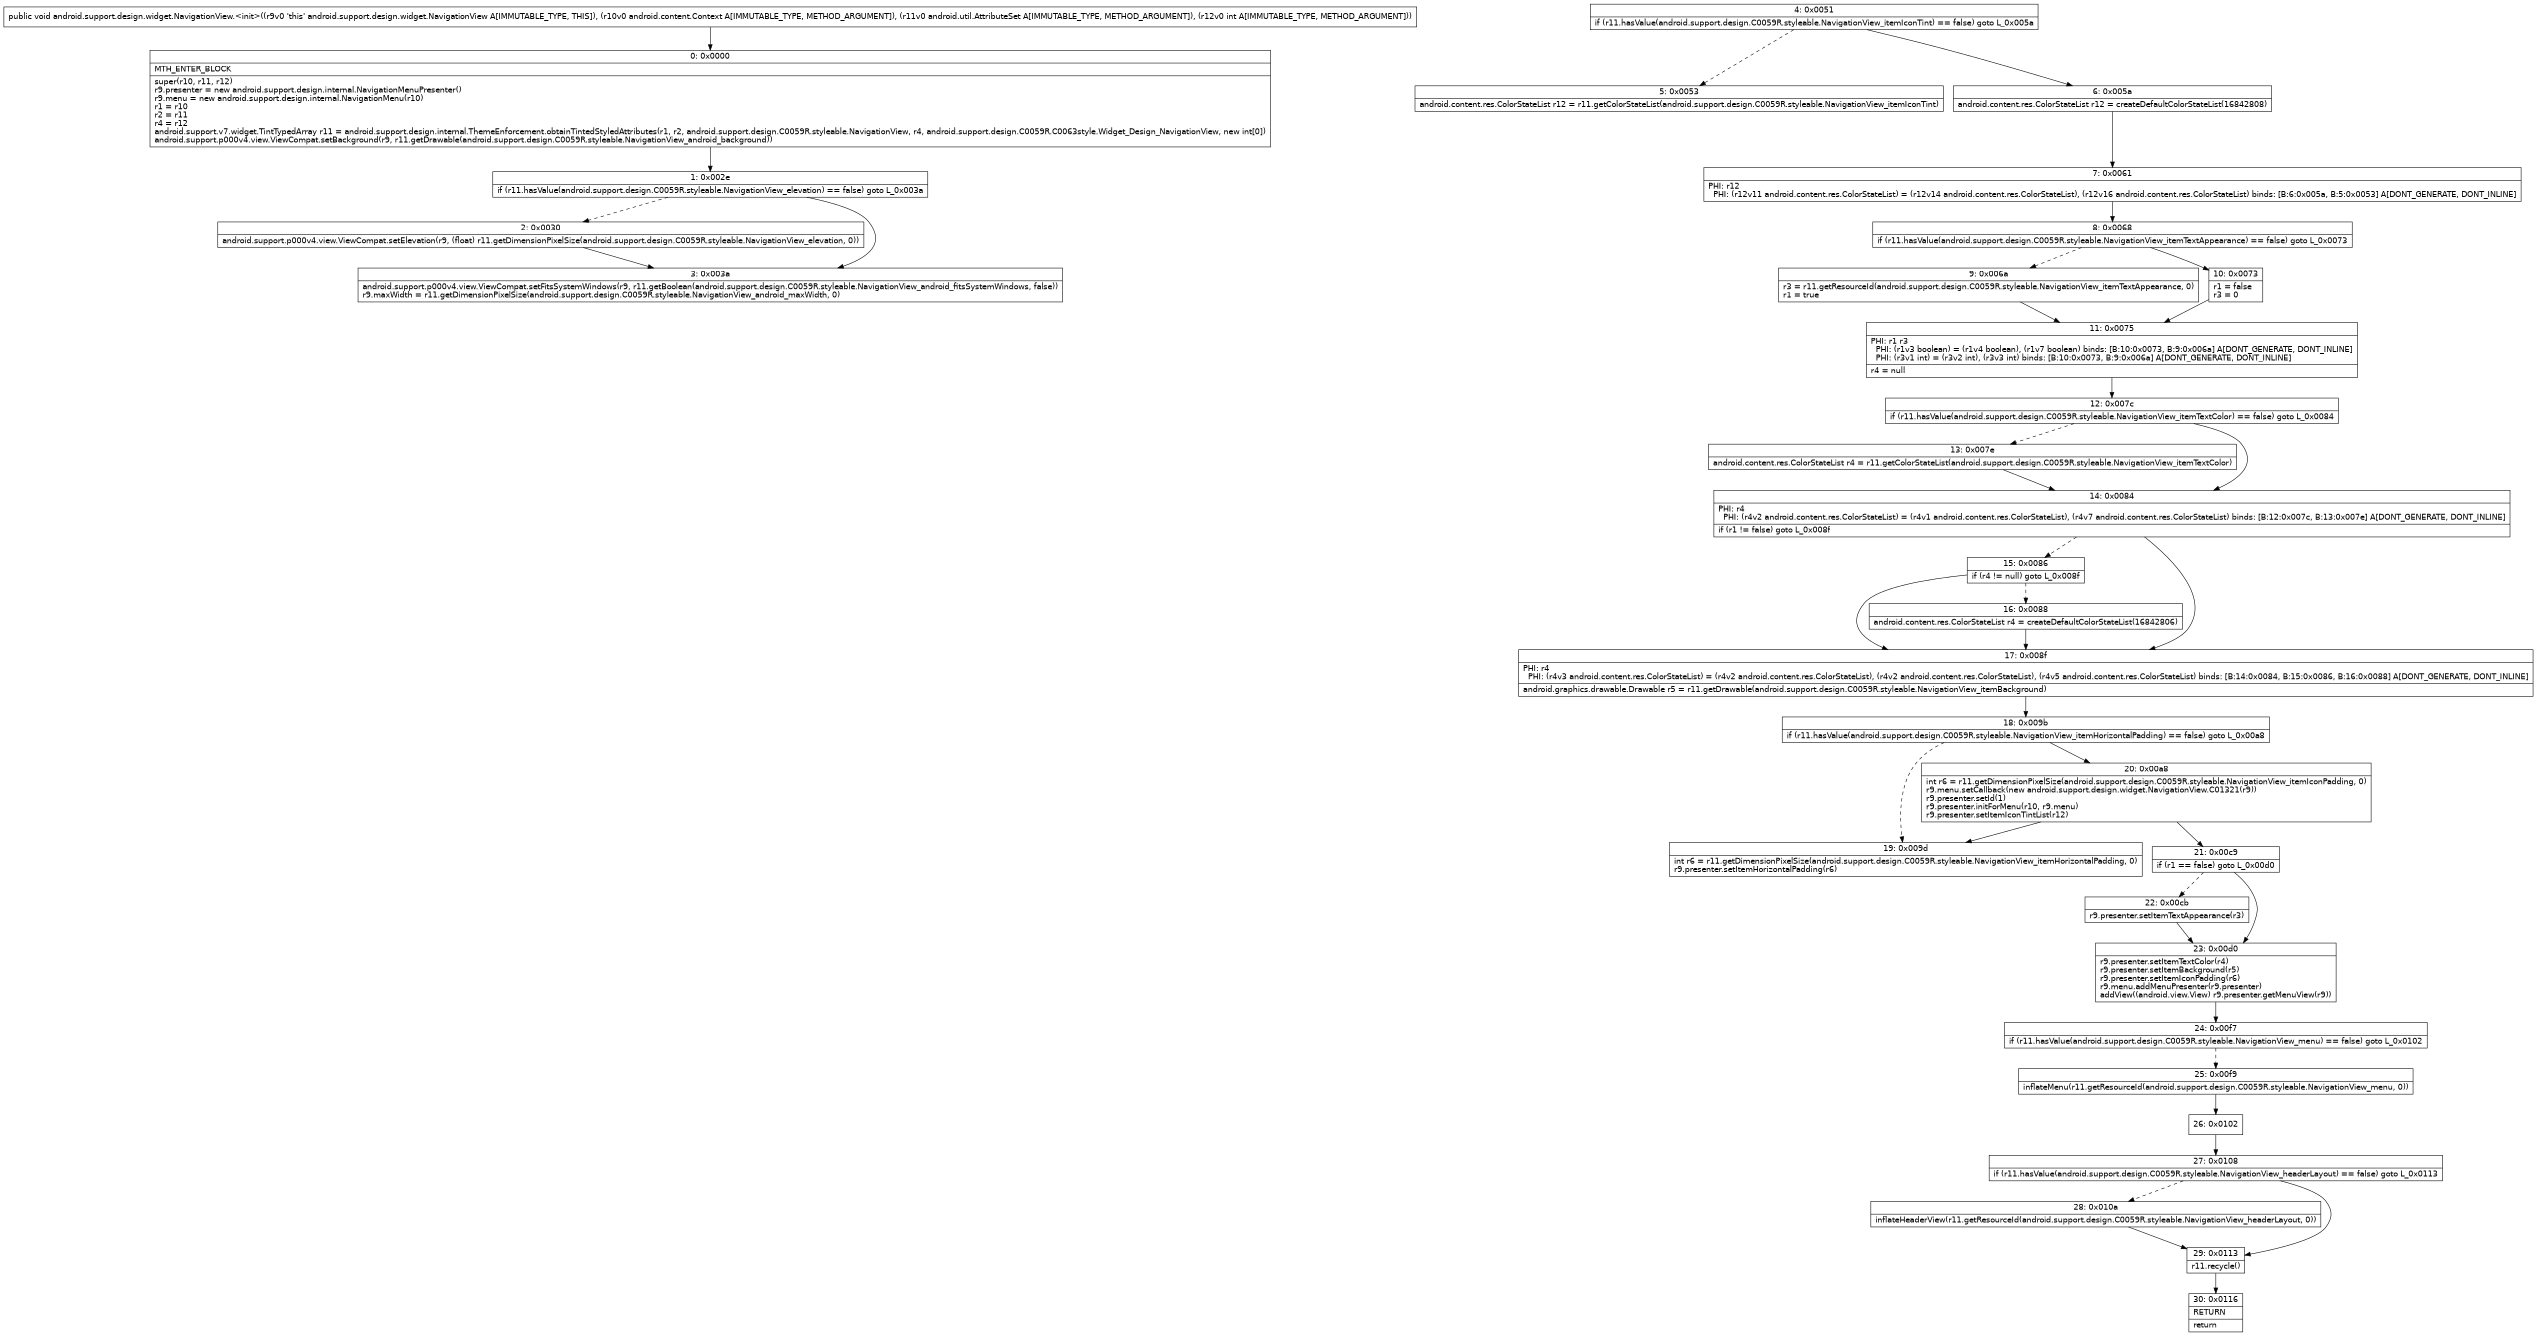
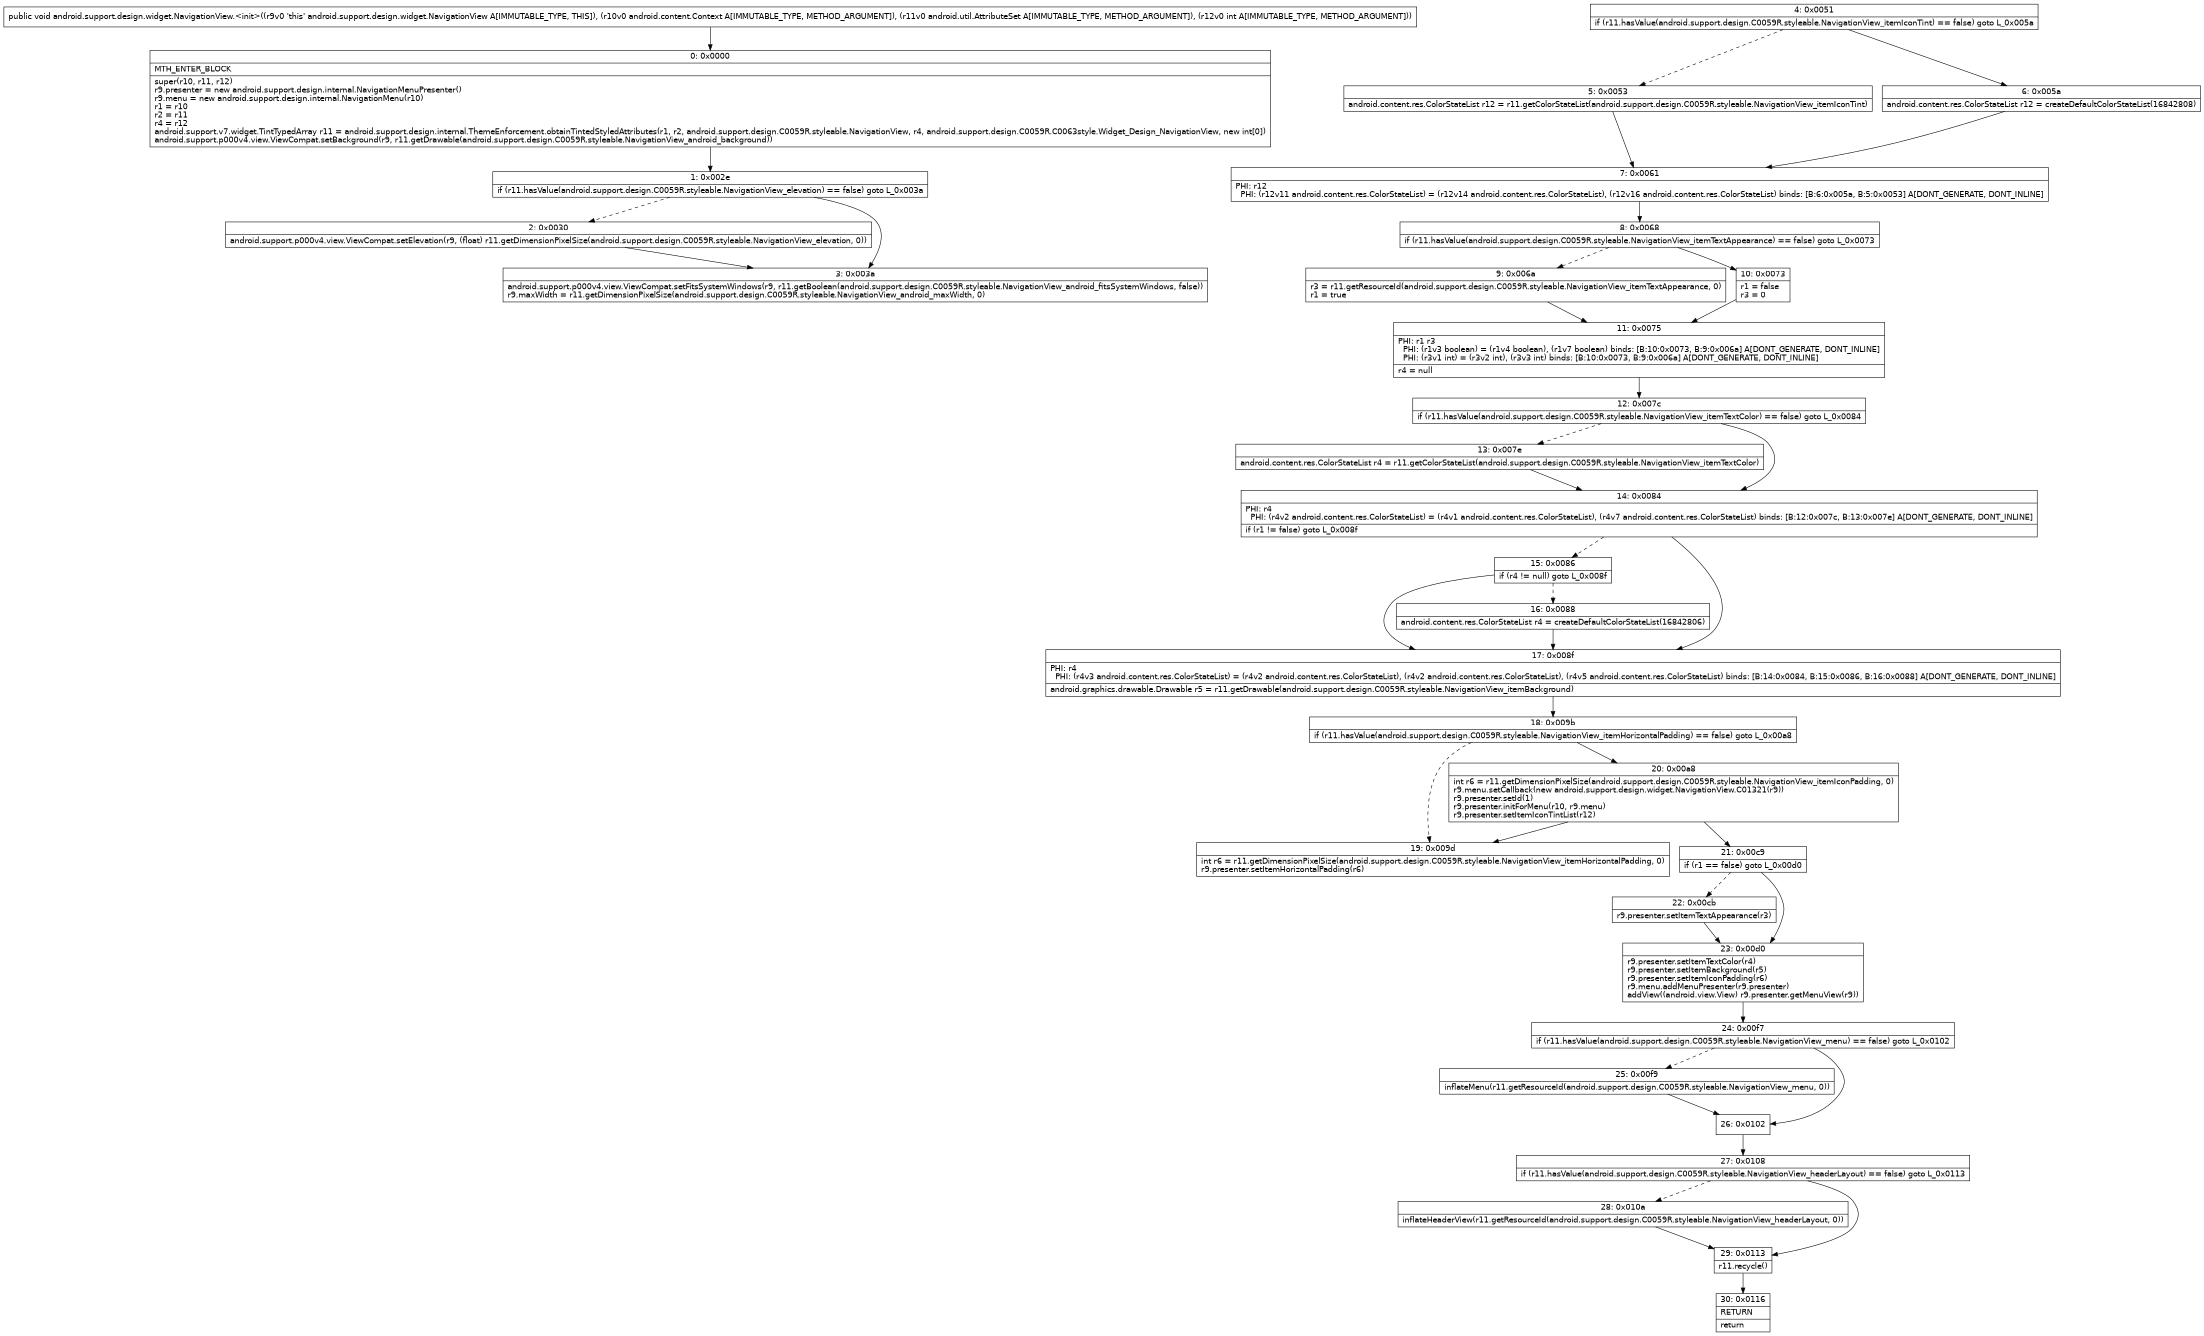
edge "5: 0x0053" -> "7: 0x0061": added
edge "24: 0x00f7" -> "26: 0x0102": added
